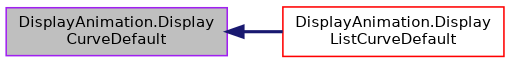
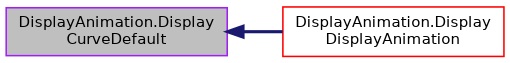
node "DisplayAnimation.Display ListCurveDefault": label "DisplayAnimation.Display ListCurveDefault" -> "DisplayAnimation.Display DisplayAnimation"
